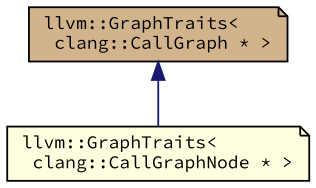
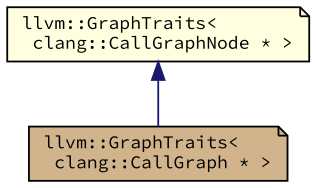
edge "llvm::GraphTraits< clang::CallGraphNode * >" -> "llvm::GraphTraits< clang::CallGraph * >": reversed
